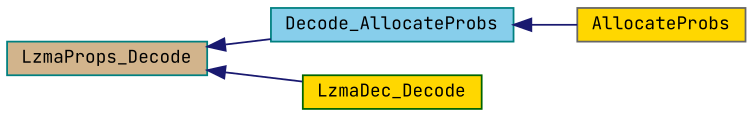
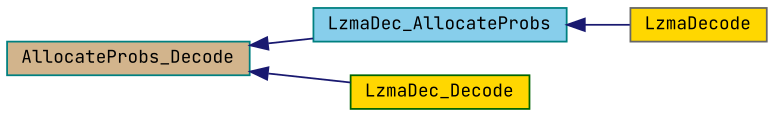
node "Decode_AllocateProbs": label "Decode_AllocateProbs" -> "LzmaDec_AllocateProbs"
node "AllocateProbs": label "AllocateProbs" -> "LzmaDecode"
node "LzmaProps_Decode": label "LzmaProps_Decode" -> "AllocateProbs_Decode"
